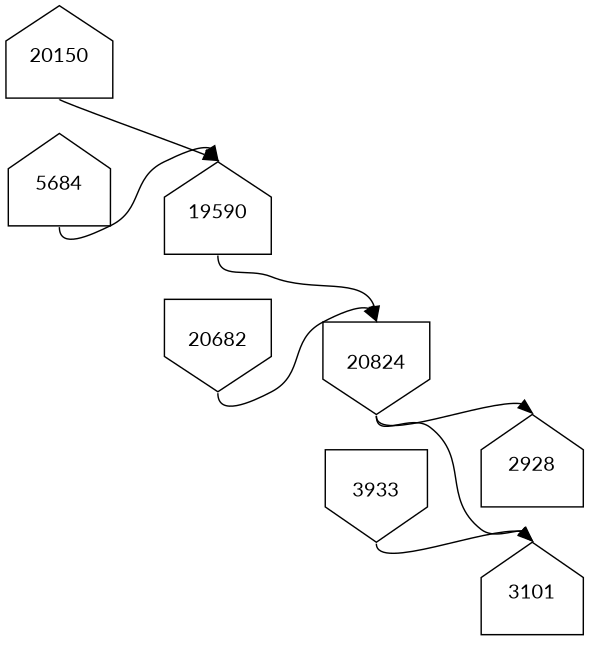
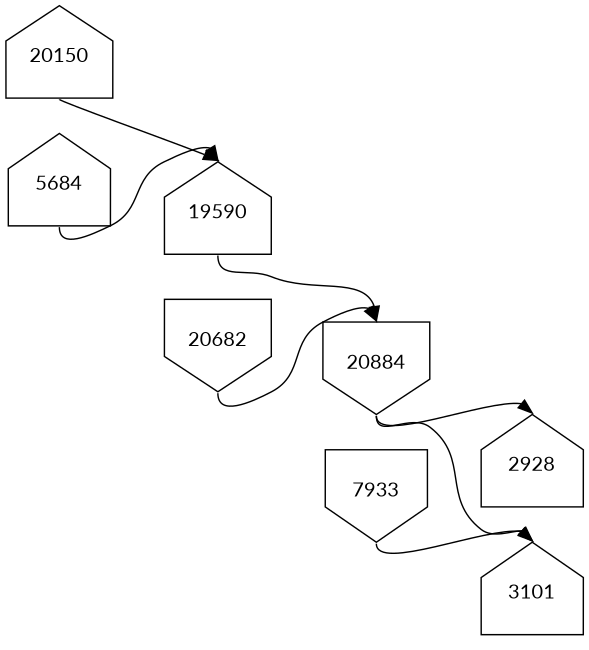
node "20824": label "20824" -> "20884"
node "3933": label "3933" -> "7933"
